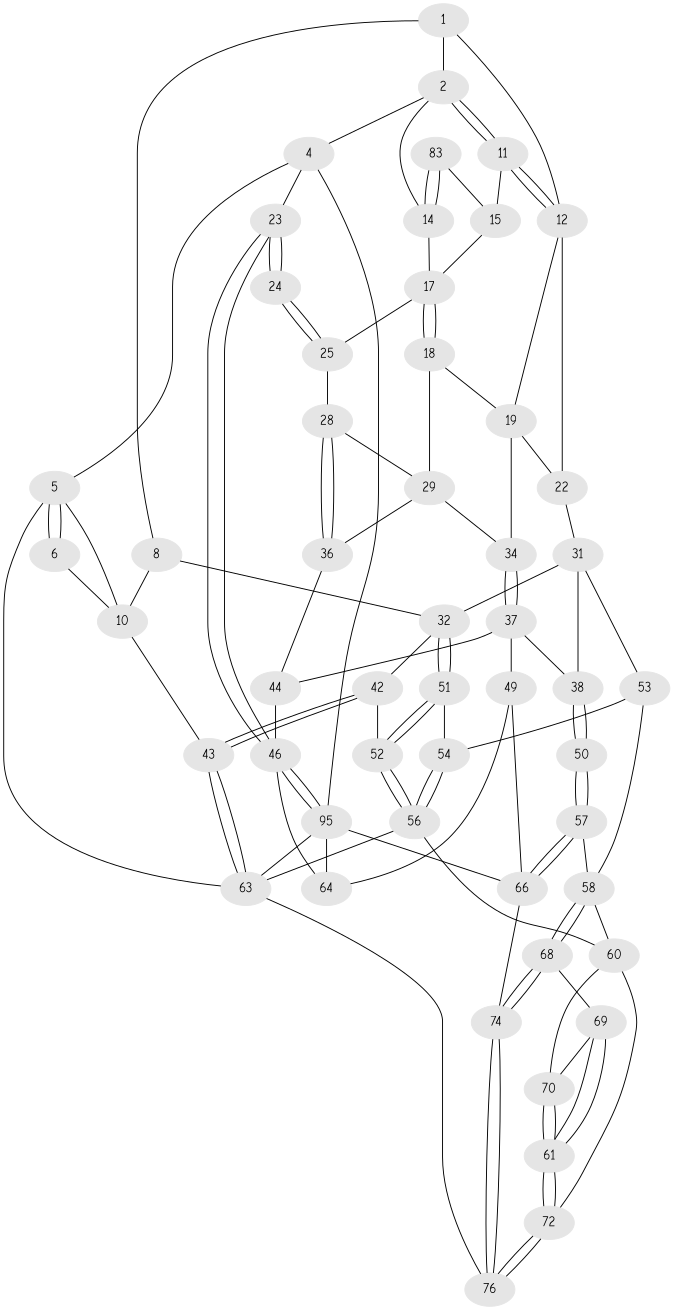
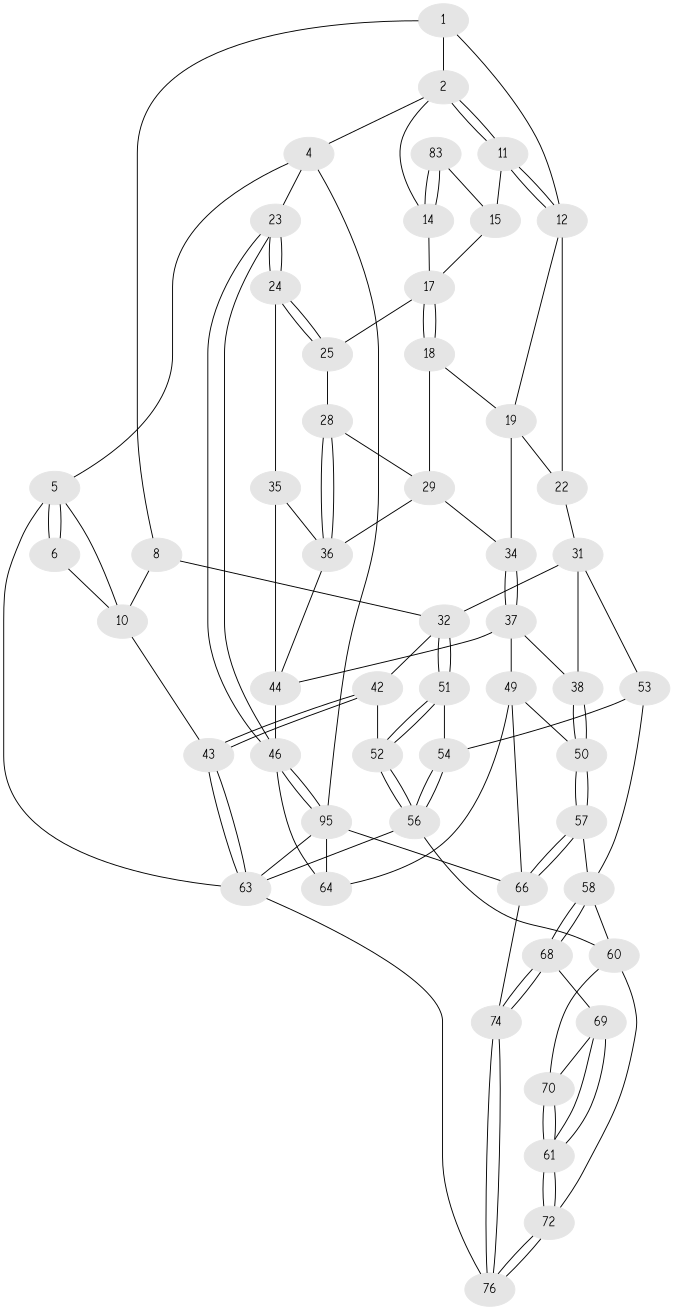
node "35": added
edge "49" -- "50": added
